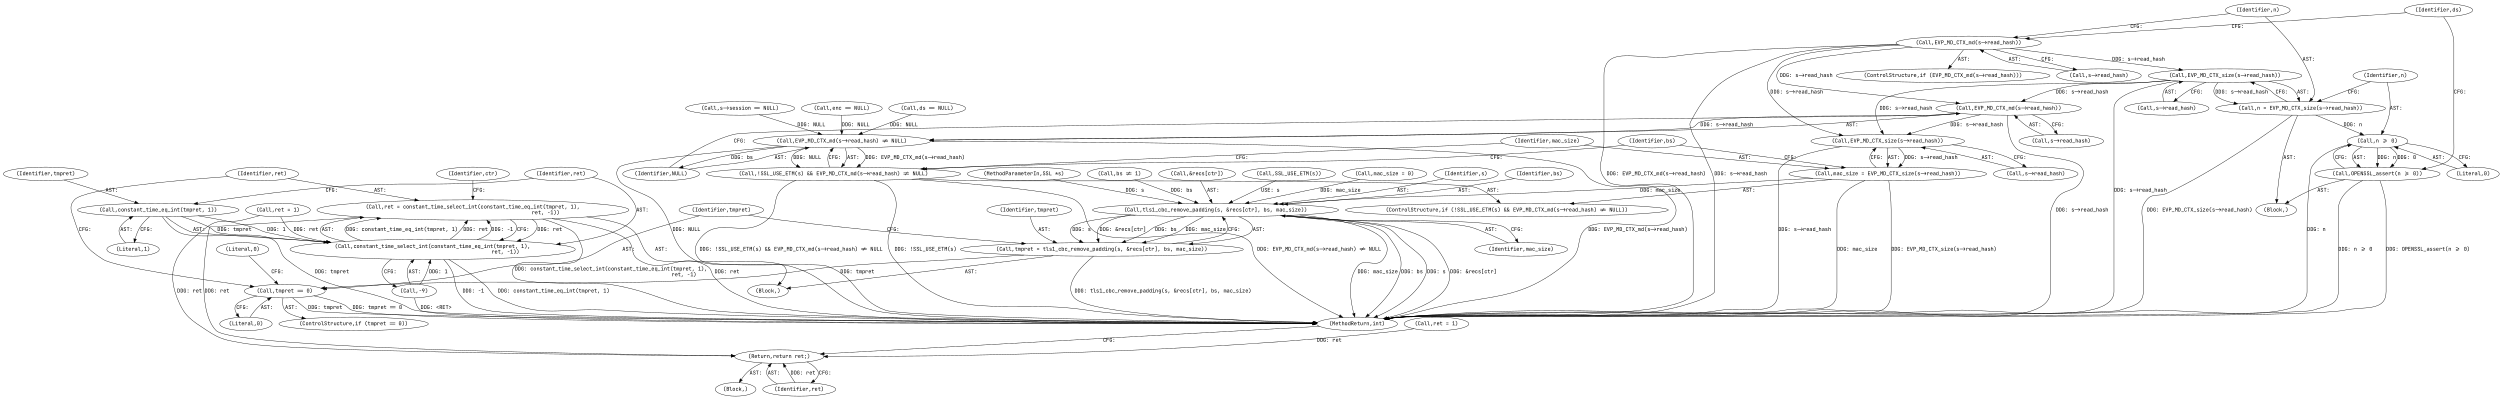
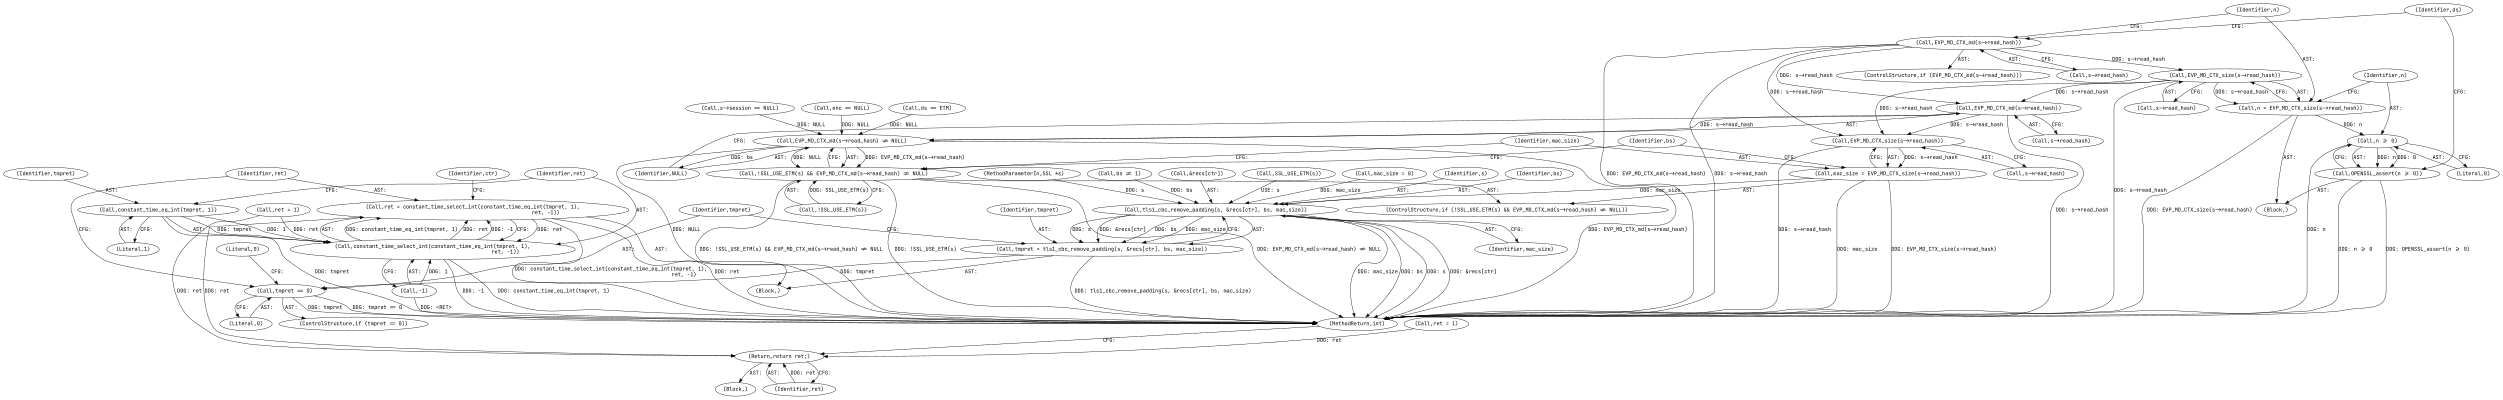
node "(Call,ds == NULL)": label "(Call,ds == NULL)" -> "(Call,ds == ETM)"
node "(Call,!SSL_USE_ETM(s))": added
node "(Call,-9)": label "(Call,-9)" -> "(Call,-1)"
